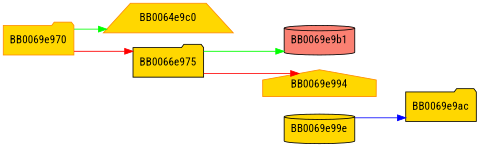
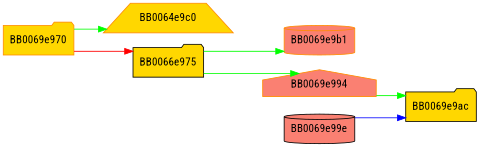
node "BB0069e9b1": color black -> darkorange
edge "BB0066e975" -> "BB0069e994": color red -> green
node "BB0069e994": fillcolor gold -> salmon
edge "BB0069e994" -> "BB0069e9ac": added
node "BB0069e99e": fillcolor gold -> salmon
